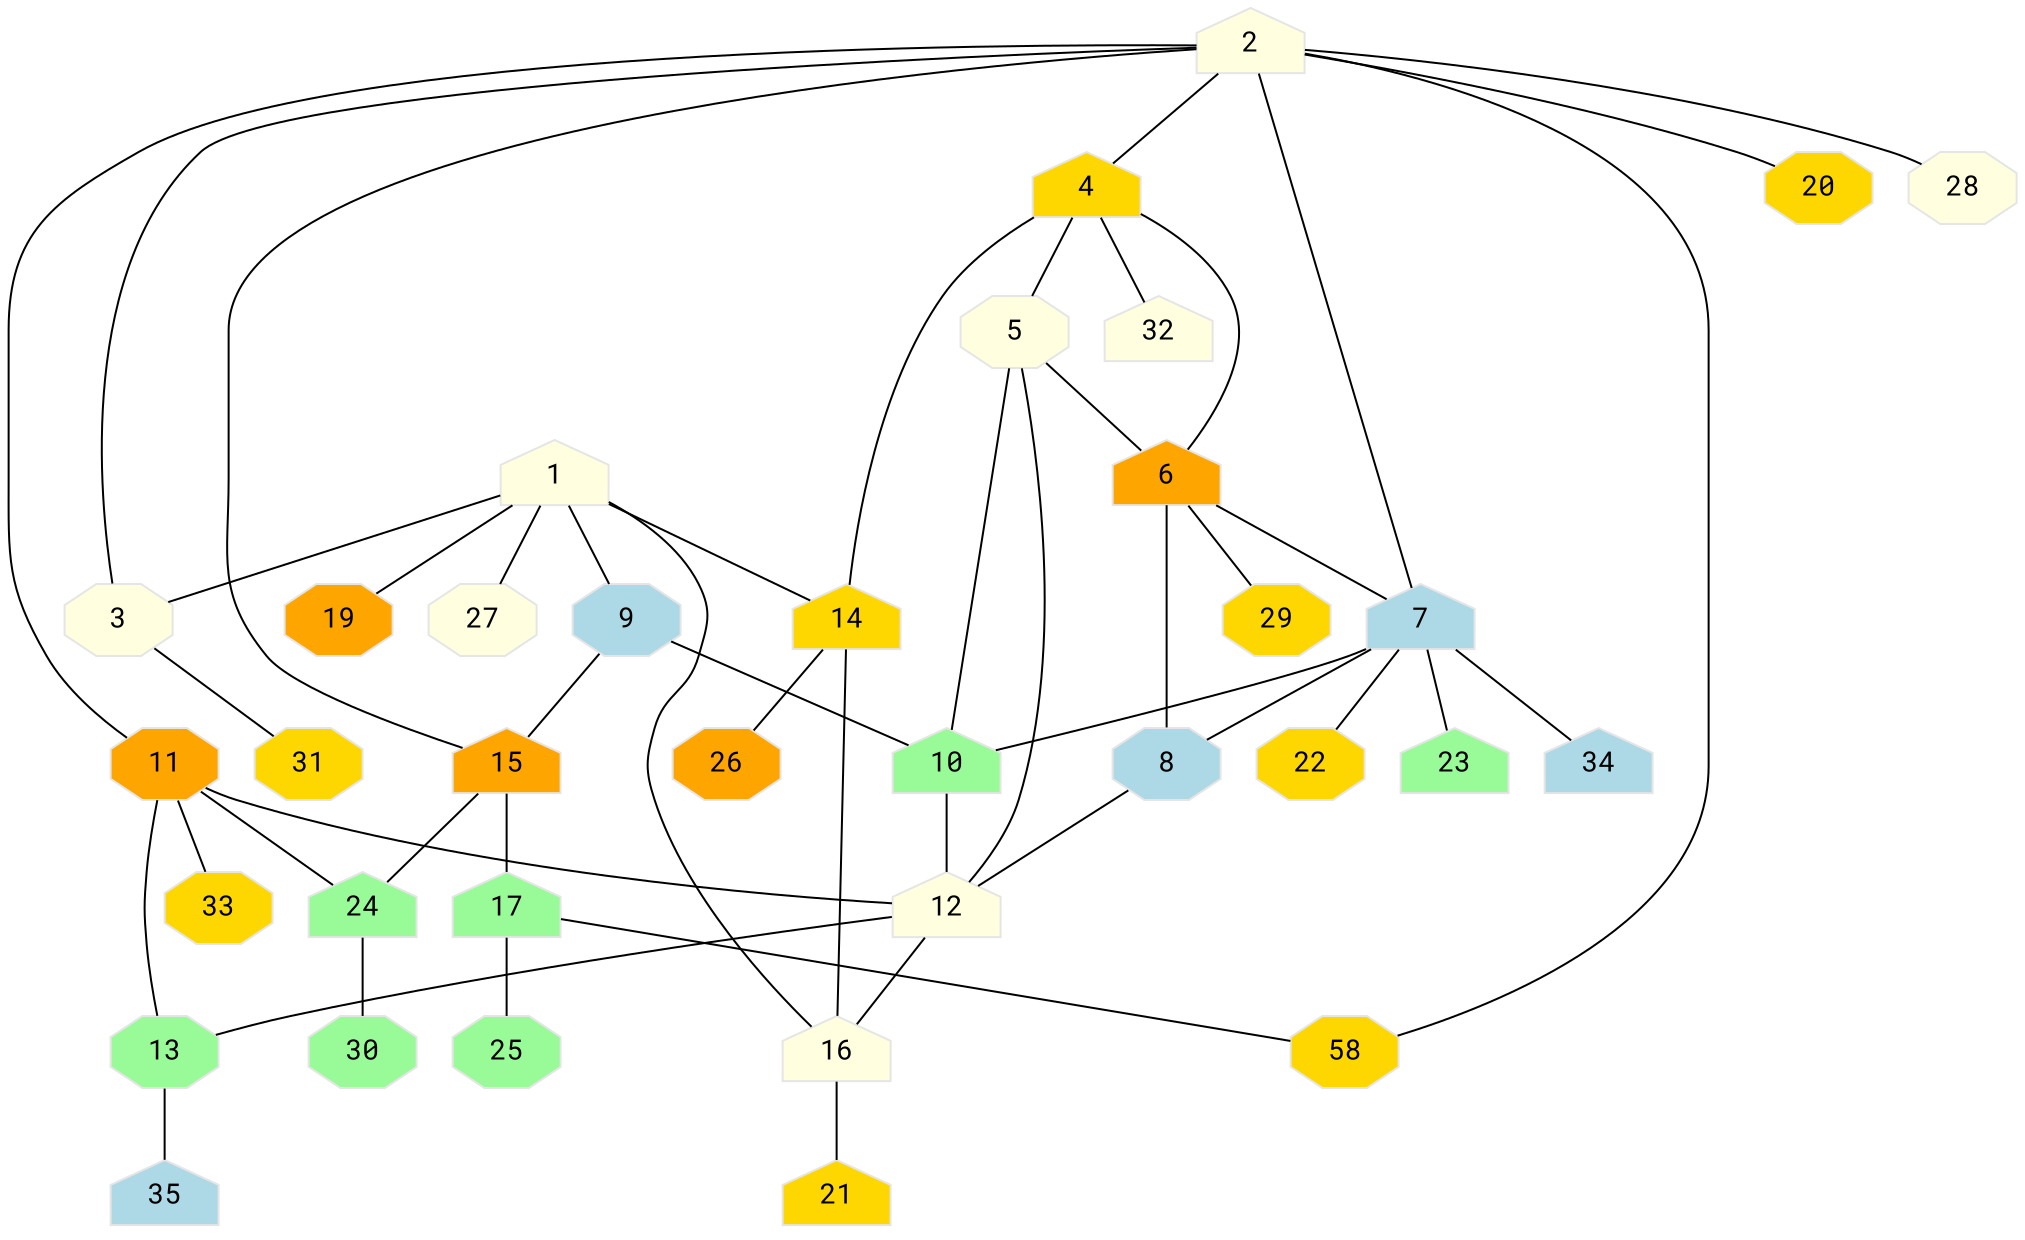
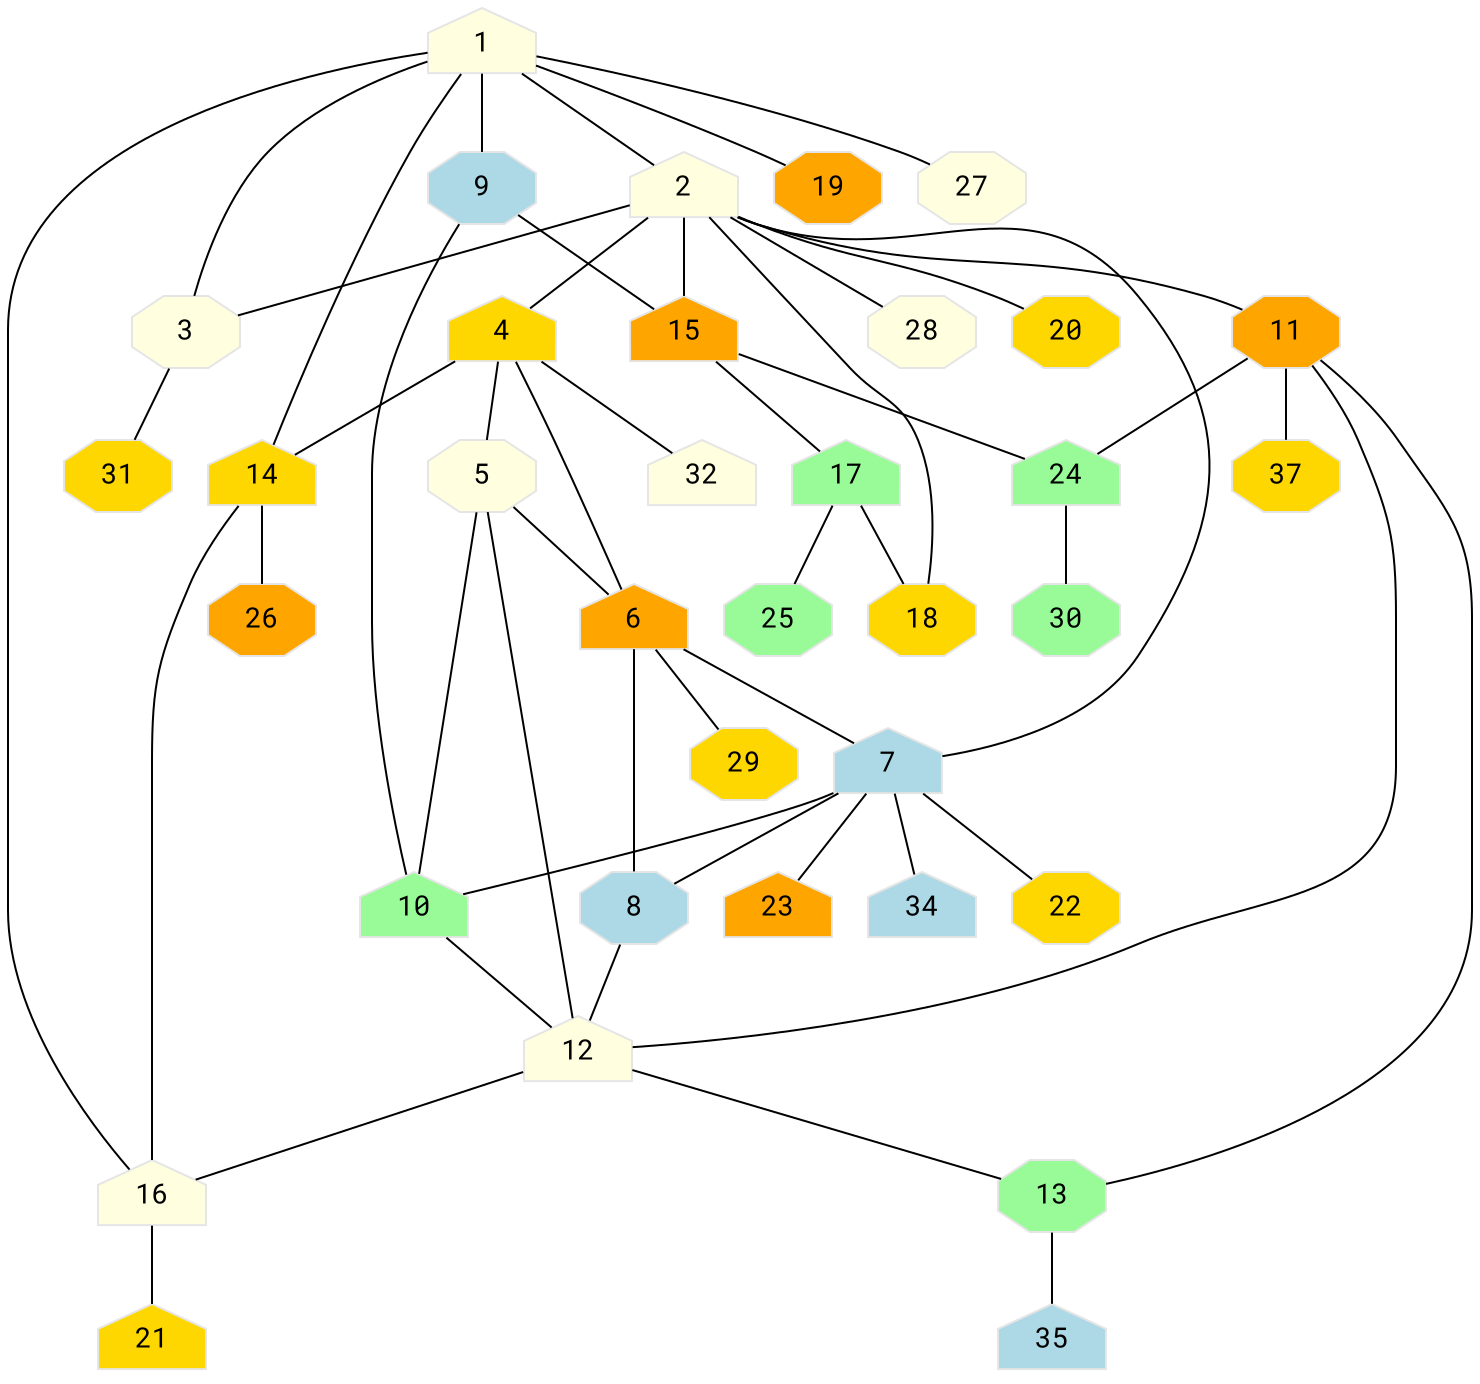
edge "1" -- "2": added
node "23": fillcolor palegreen -> orange
node "33": label "33" -> "37"
node "58": label "58" -> "18"
